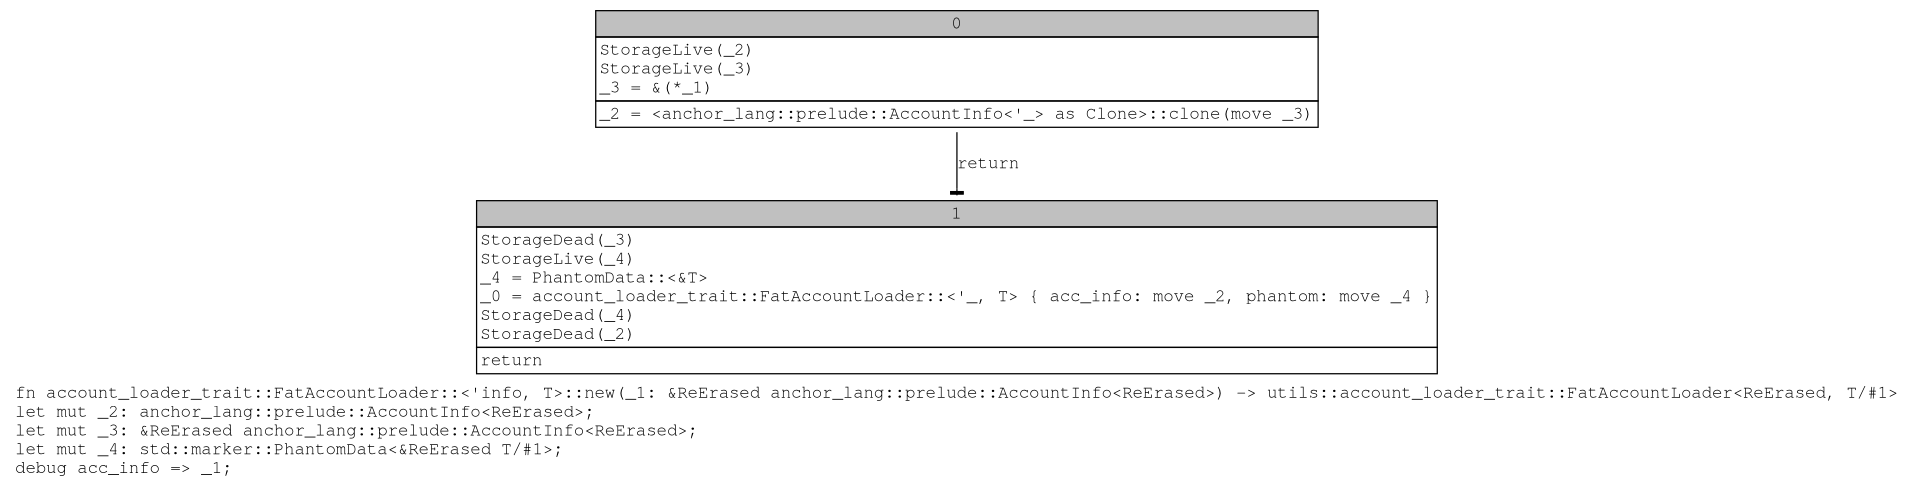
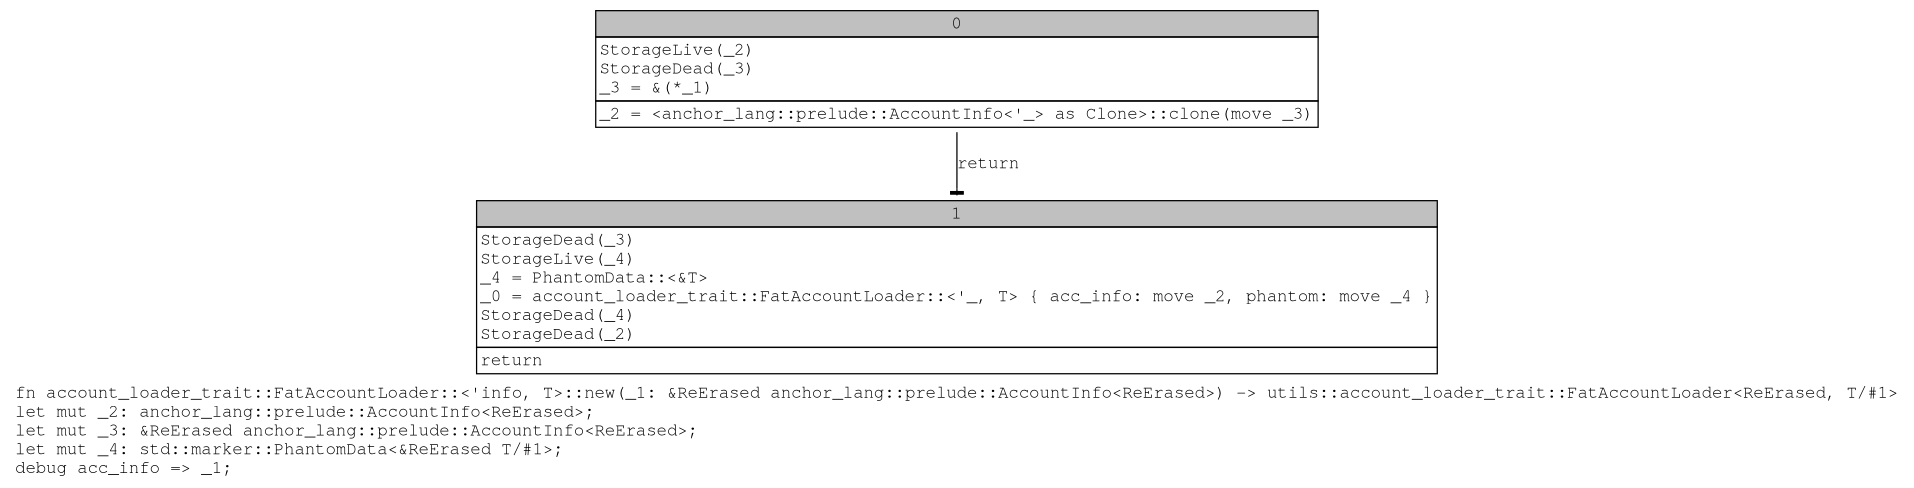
node "0": text "StorageLive(_3)" -> "StorageDead(_3)"
